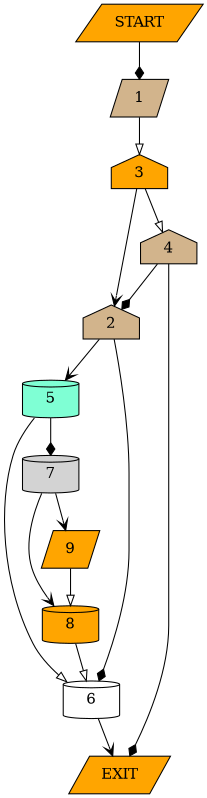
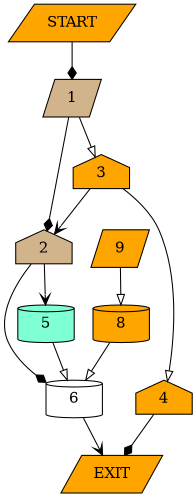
node "4": fillcolor tan -> orange
edge "4" -> "2": now "1" -> "2"
node "7": removed
